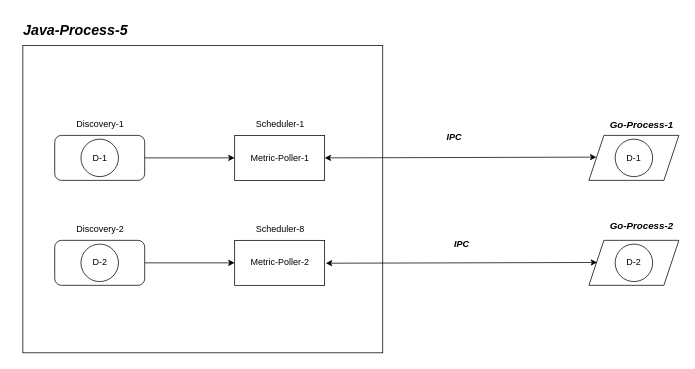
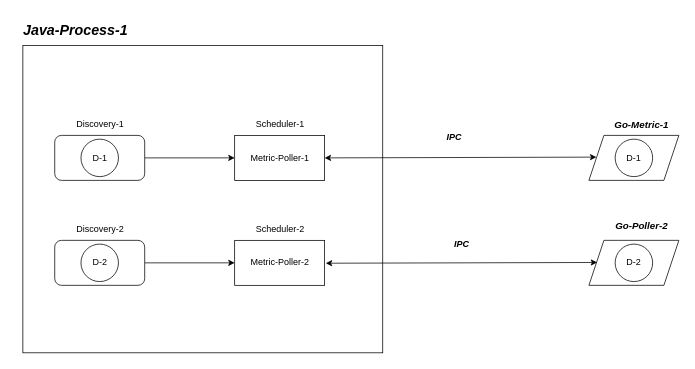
node "Java-Process-5": label "Java-Process-5" -> "Java-Process-1"
node "Go-Process-1": label "Go-Process-1" -> "Go-Metric-1"
node "Go-Process-2": label "Go-Process-2" -> "Go-Poller-2"
node "Scheduler-8": label "Scheduler-8" -> "Scheduler-2"
